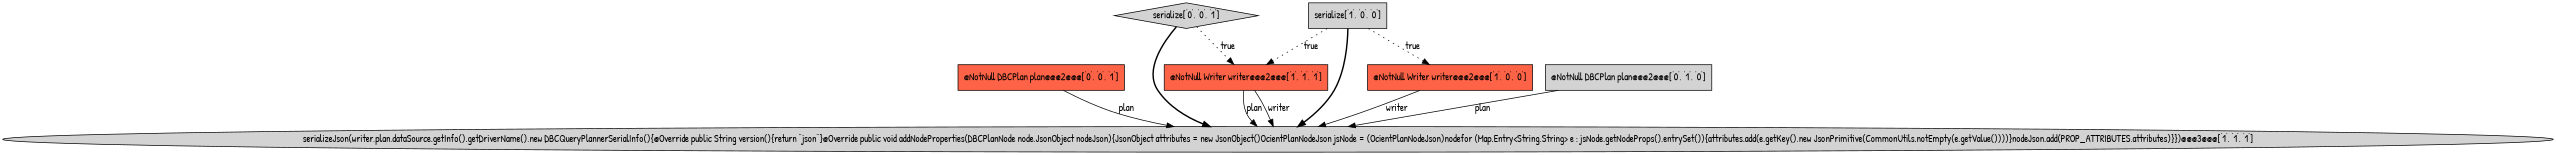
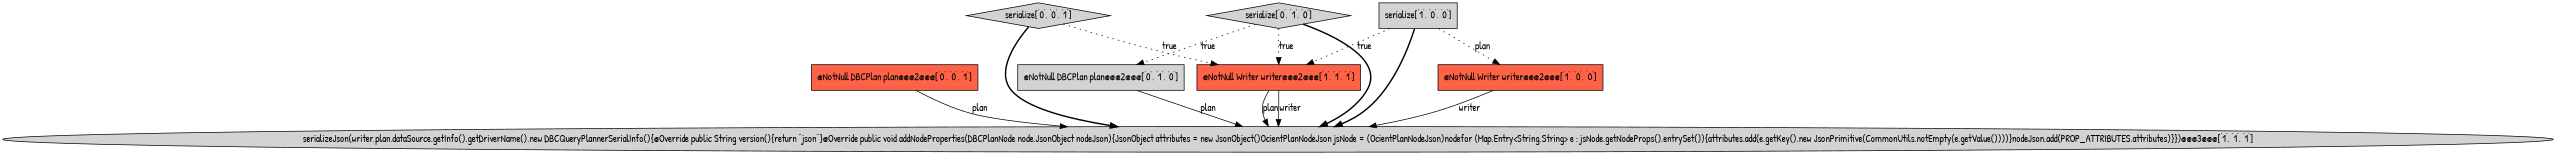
node "serialize['0', '1', '0']": added
edge "serialize['1', '0', '0']" -> "@NotNull Writer writer@@@2@@@['1', '0', '0']": label "true" -> "plan"
